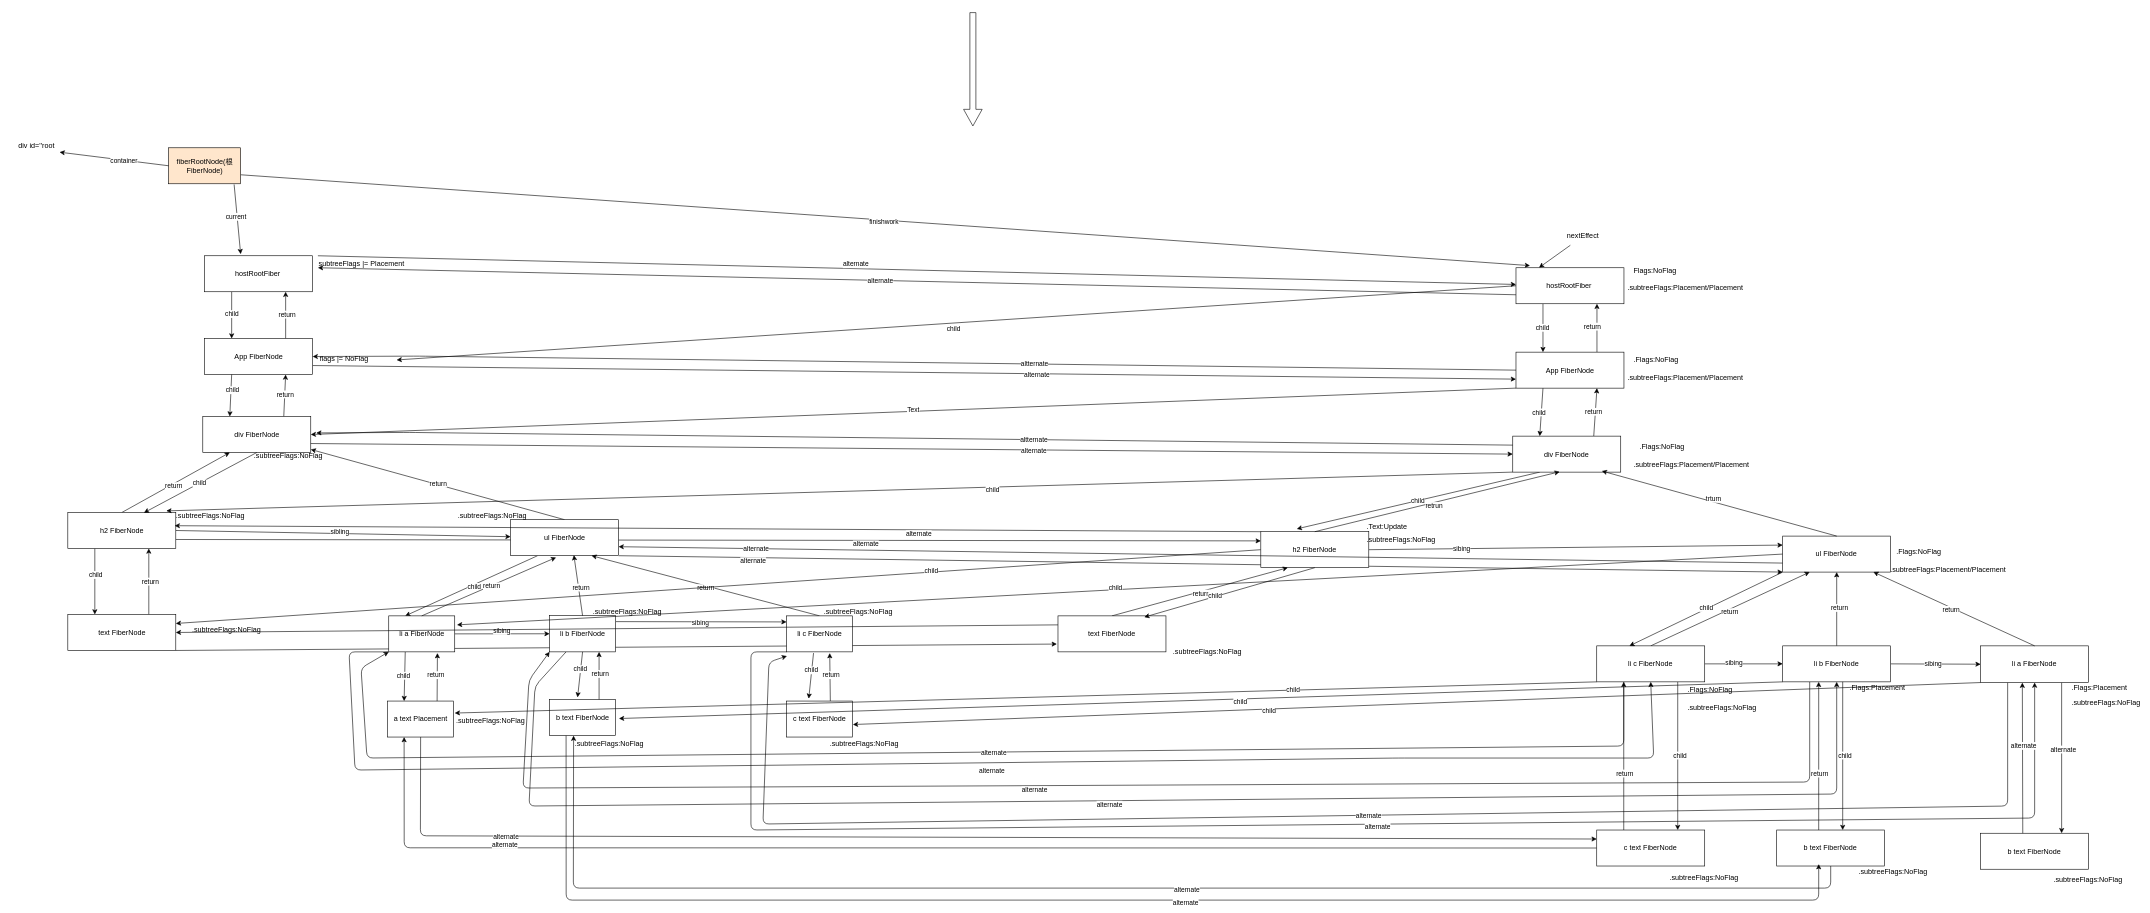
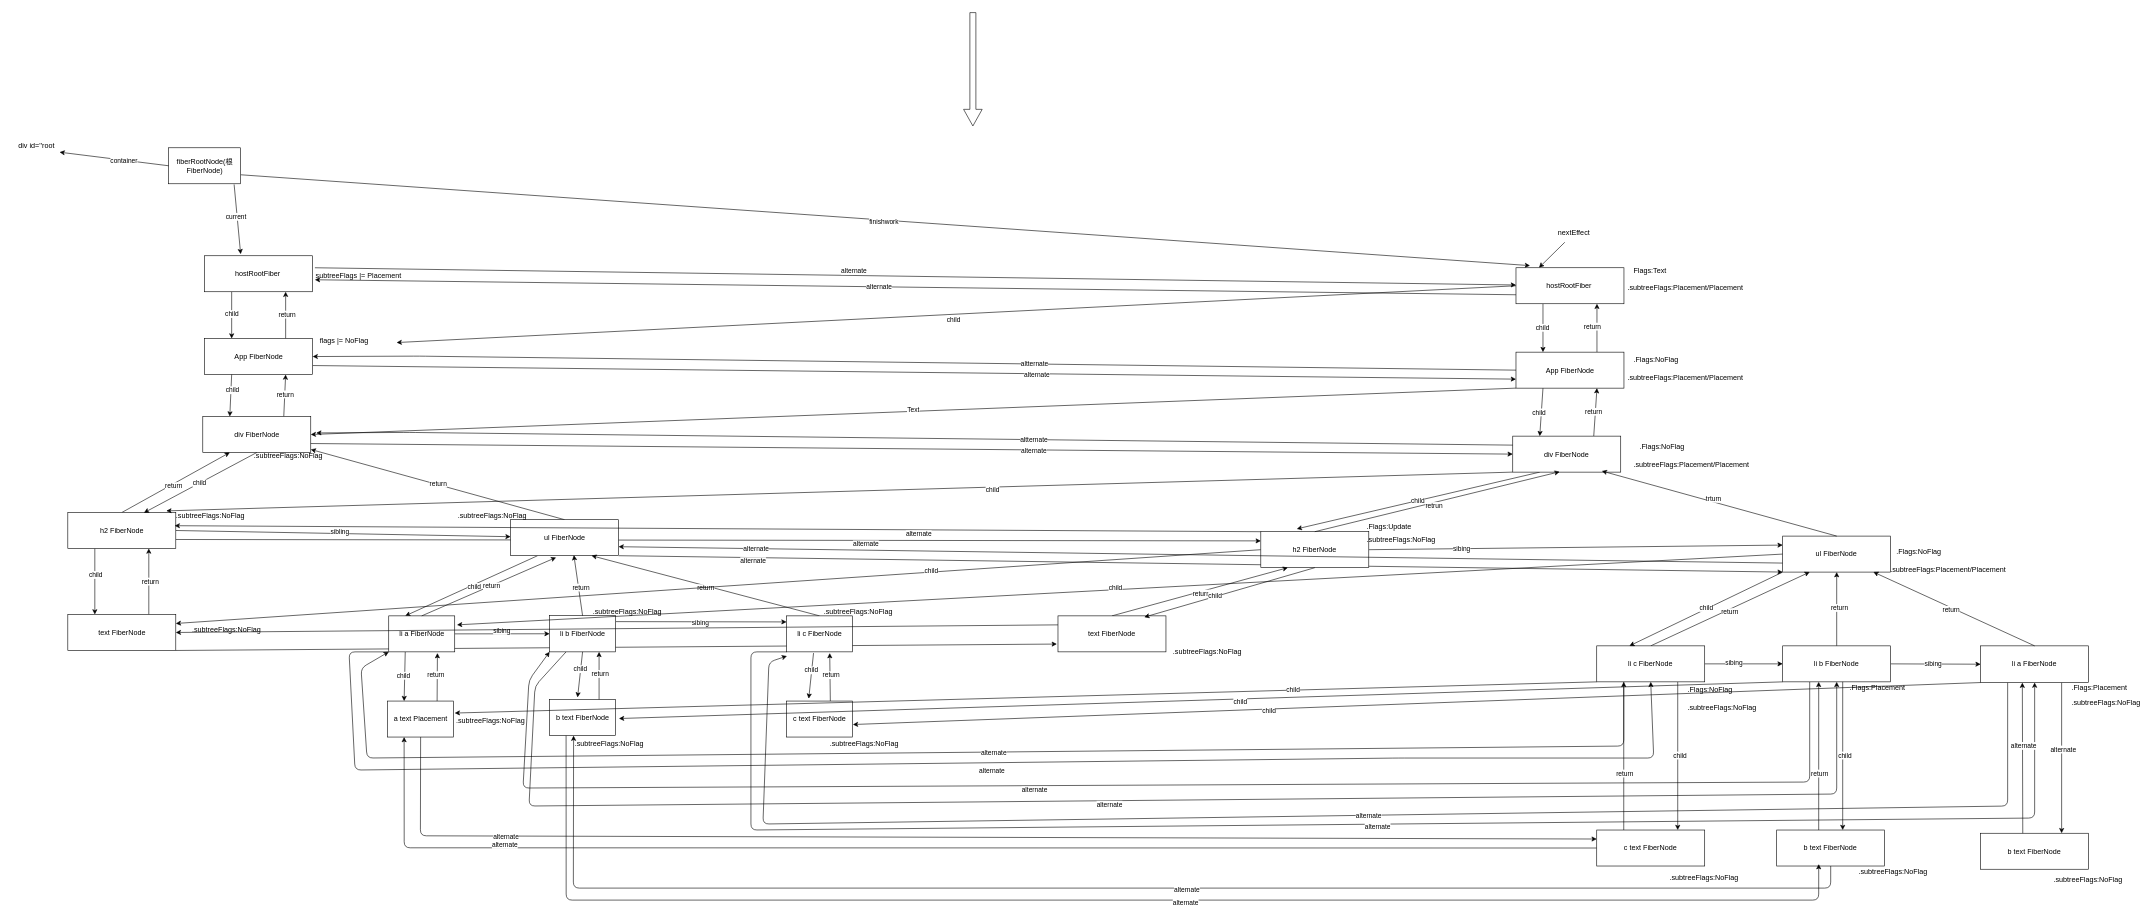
node "fiberRootNode(根FiberNode)": fillcolor #ffe6cc -> #ffffff
node "nextEffect": moved (1583, 236) -> (1574, 233)
node "subtreeFlags |= Placement": moved (367, 268) -> (364, 280)
node "Flags:NoFlag": label "Flags:NoFlag" -> "Flags:Text"
node "flags |= NoFlag": moved (358, 363) -> (358, 345)
node ".Text:Update": label ".Text:Update" -> ".Flags:Update"
